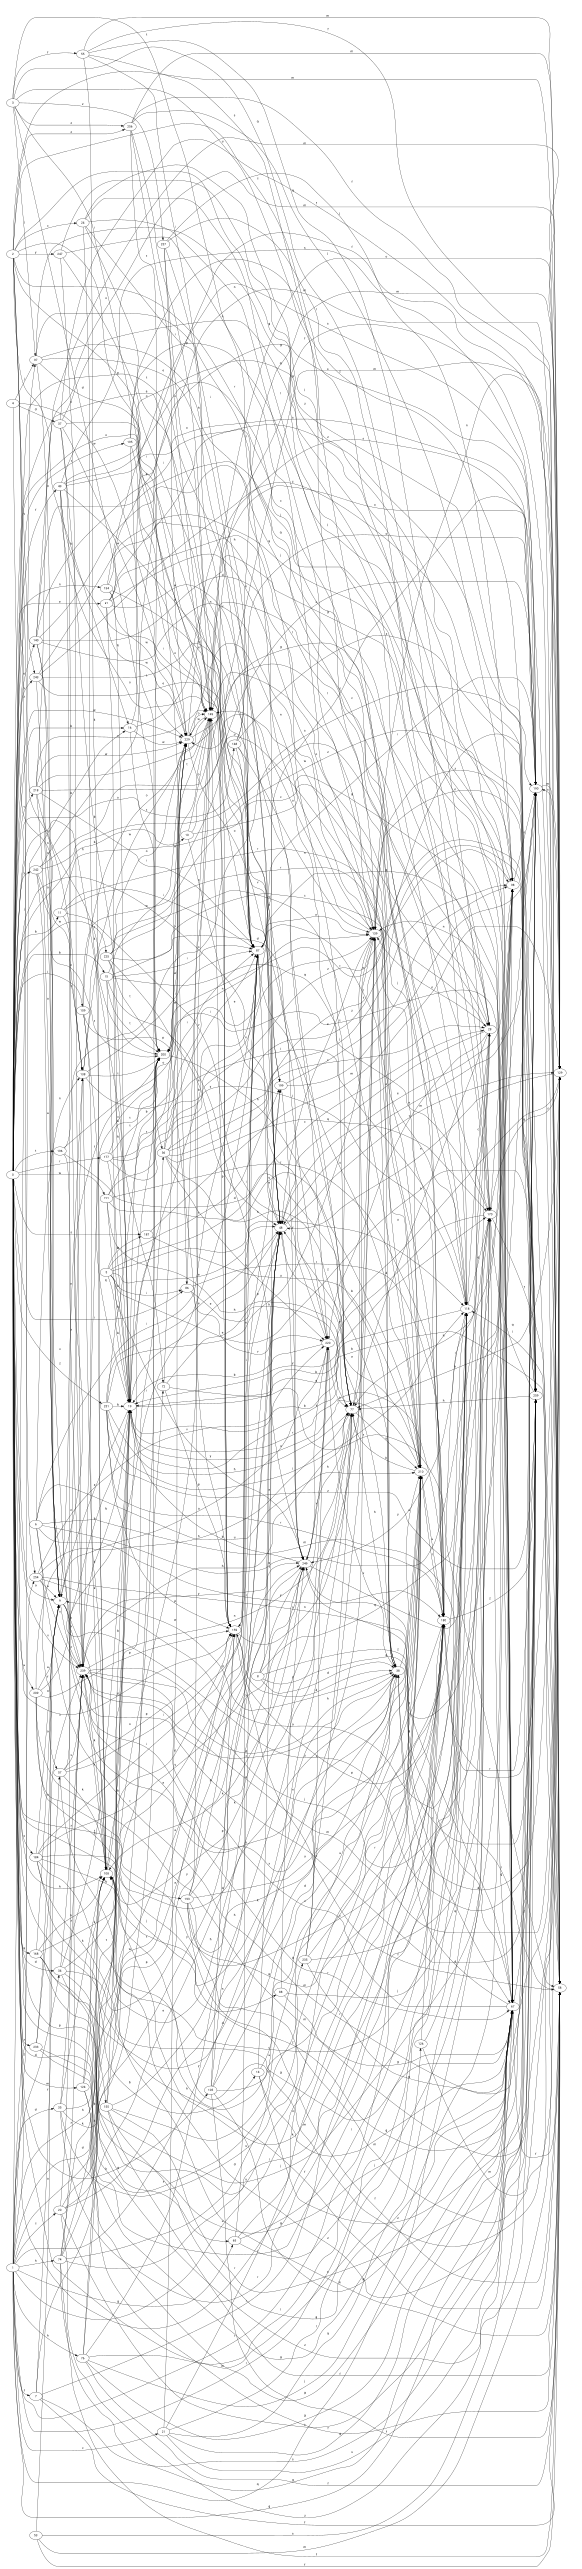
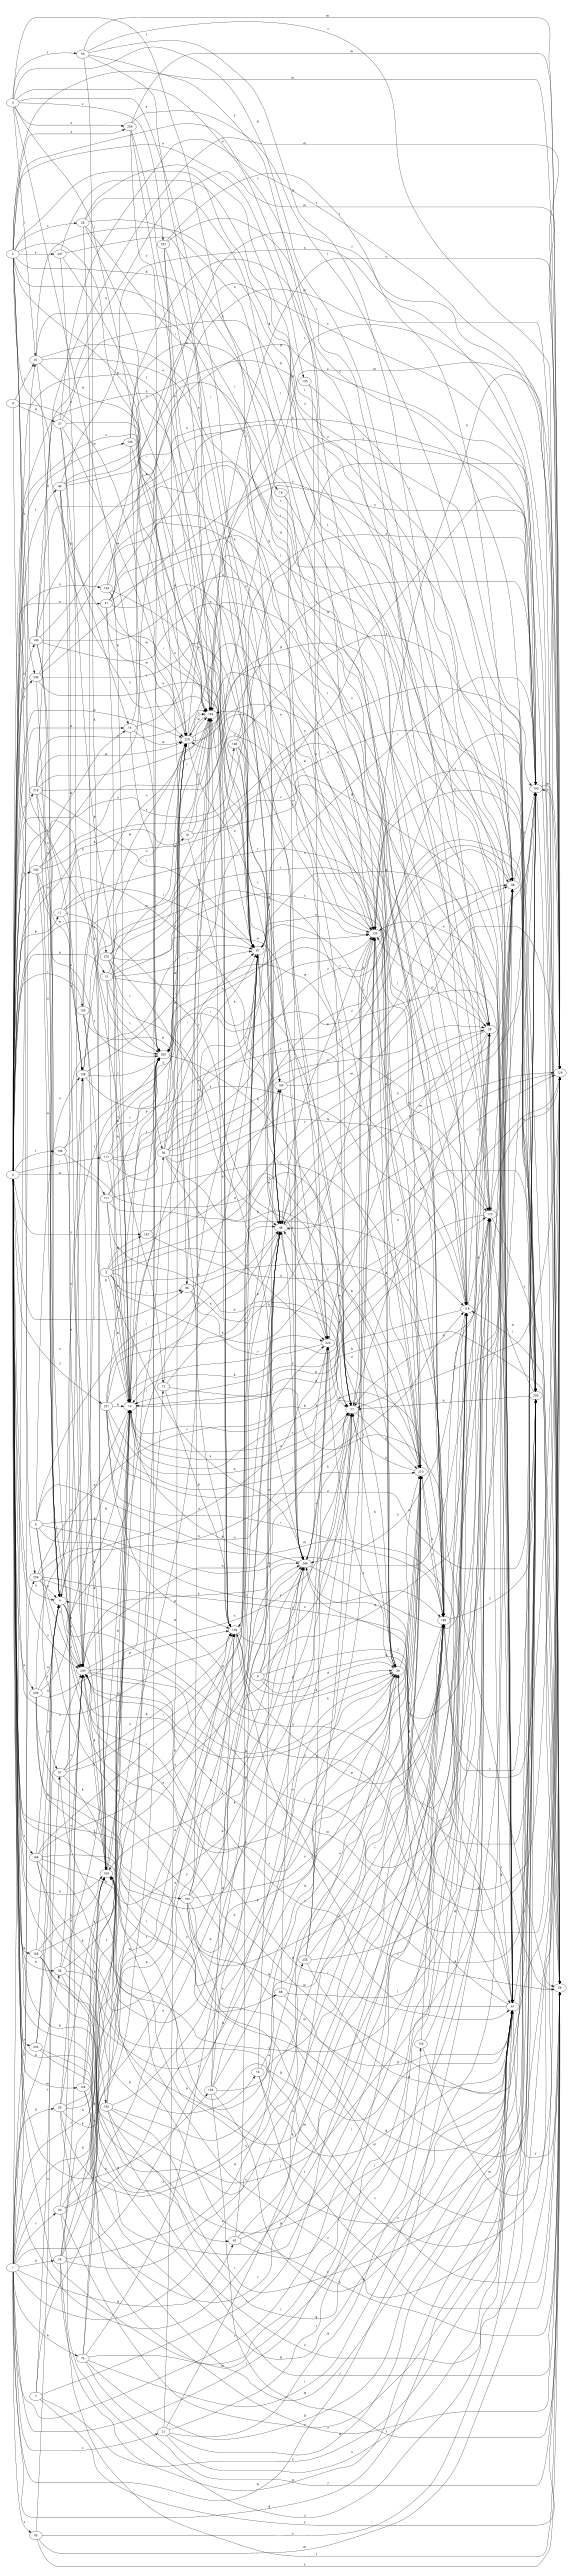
edge "148" -> "129": now "251" -> "129"
node "135": added
node "18": added
edge "49" -> "48": now "3" -> "48"
edge "256" -> "58": now "15" -> "58"
edge "229" -> "180": added, label "r"
edge "0" -> "108": reversed
edge "35" -> "19": added, label "b"
edge "1" -> "7": now "1" -> "53"
